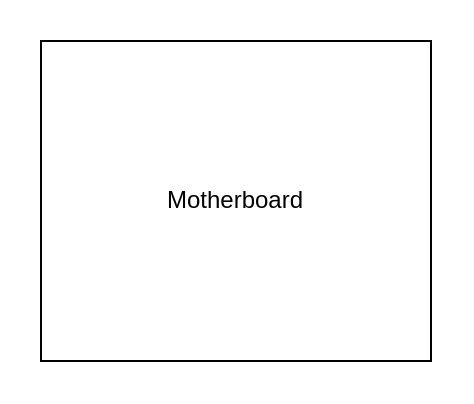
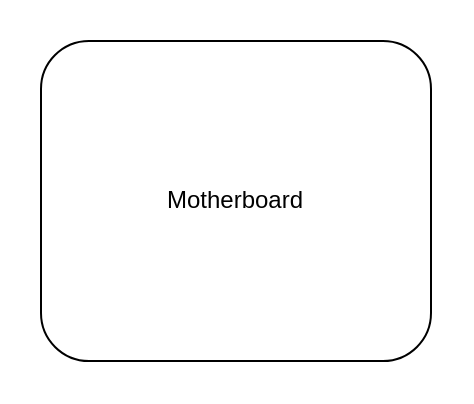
node "Motherboard": shape rectangle -> rounded rectangle
